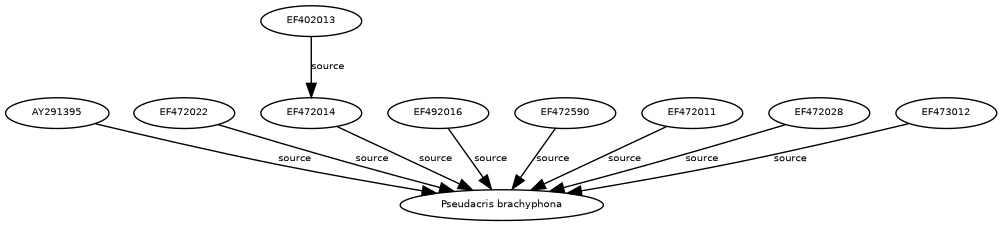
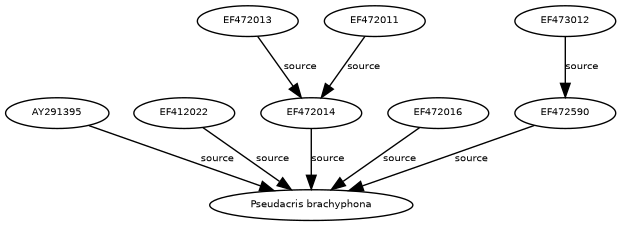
node "EF402013": label "EF402013" -> "EF472013"
node "EF472022": label "EF472022" -> "EF412022"
node "EF492016": label "EF492016" -> "EF472016"
node "EF472028": removed
edge "EF472011" -> "Pseudacris brachyphona": now "EF472011" -> "EF472014"
edge "EF473012" -> "Pseudacris brachyphona": now "EF473012" -> "EF472590"
